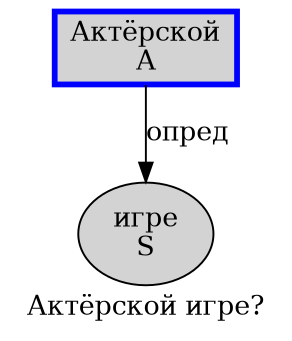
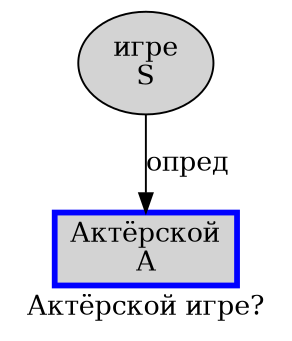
edge "Актёрской A" -> "игре S": reversed
